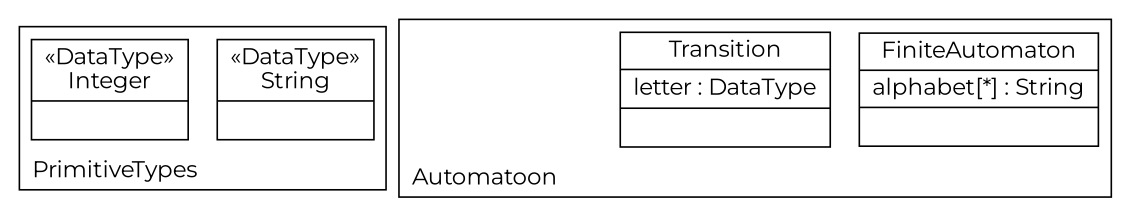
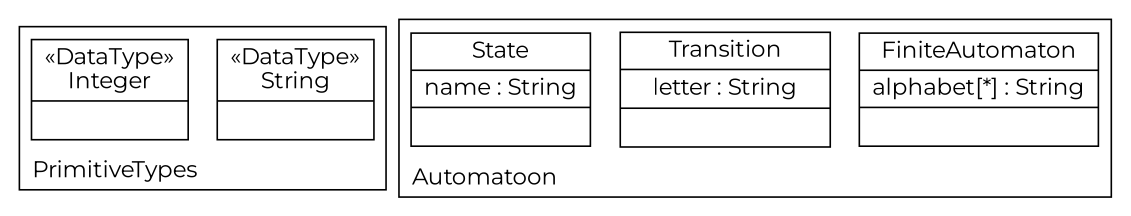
node "Transition": text "letter : DataType" -> "letter : String"
node "State": added
